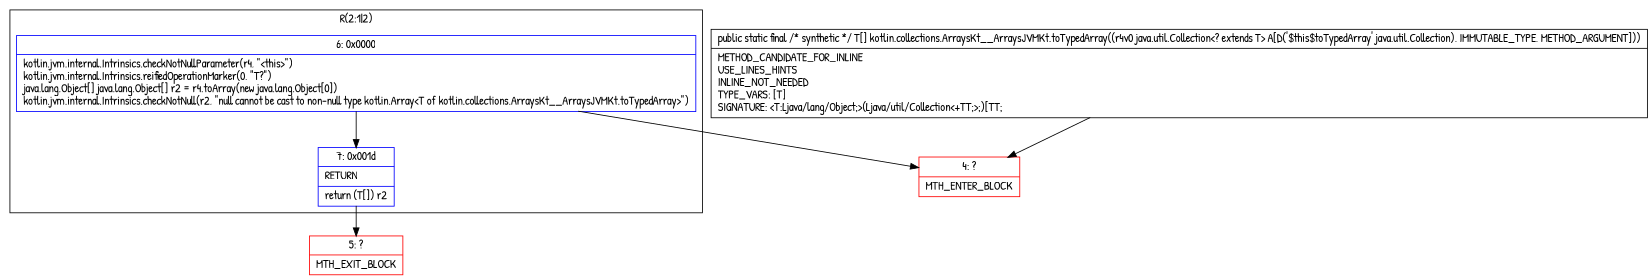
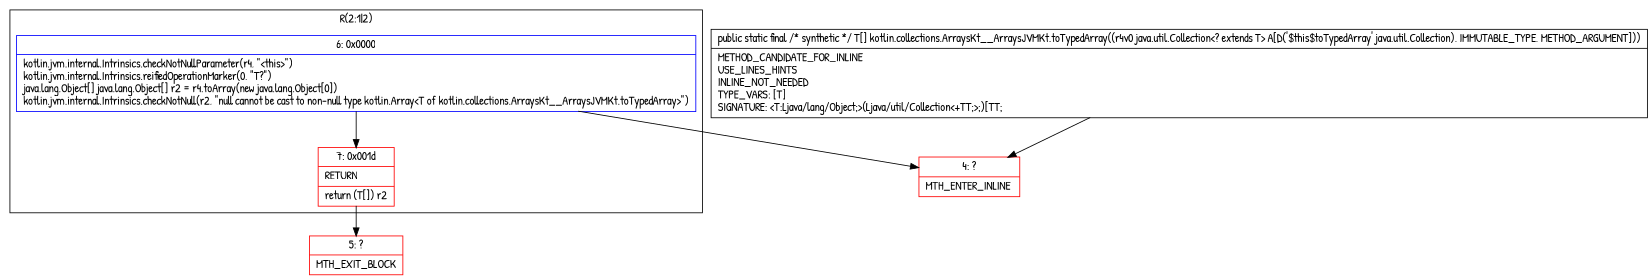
node "7: 0x001d": color blue -> red
node "4: ?": text "MTH_ENTER_BLOCK" -> "MTH_ENTER_INLINE"
